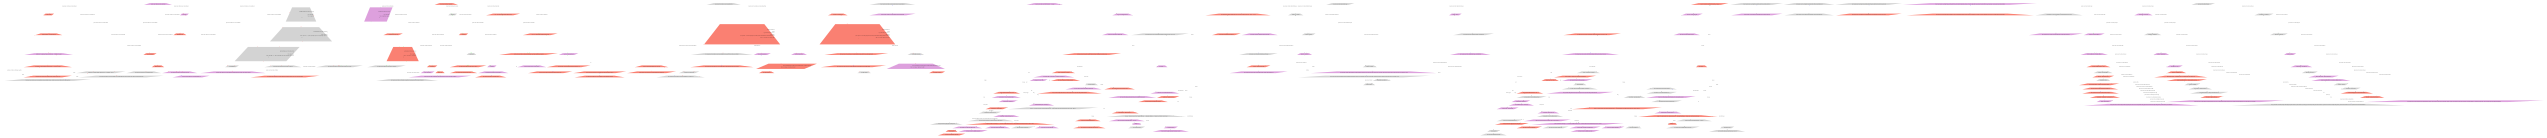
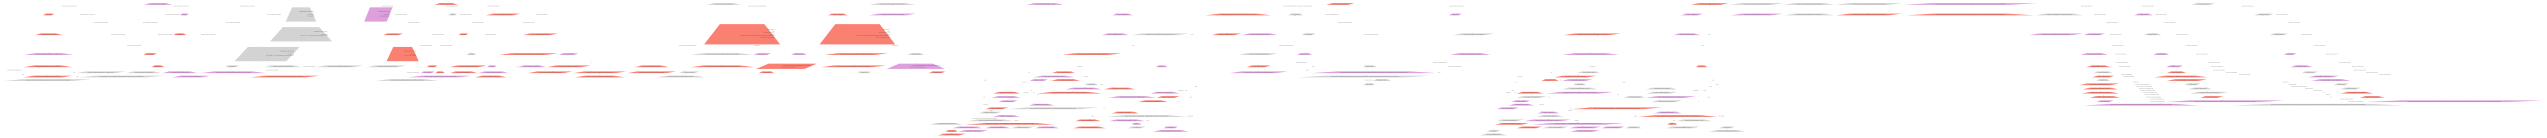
node "QuantConnect.Orders.SubmitOrderRequest": fillcolor lightgrey -> salmon
